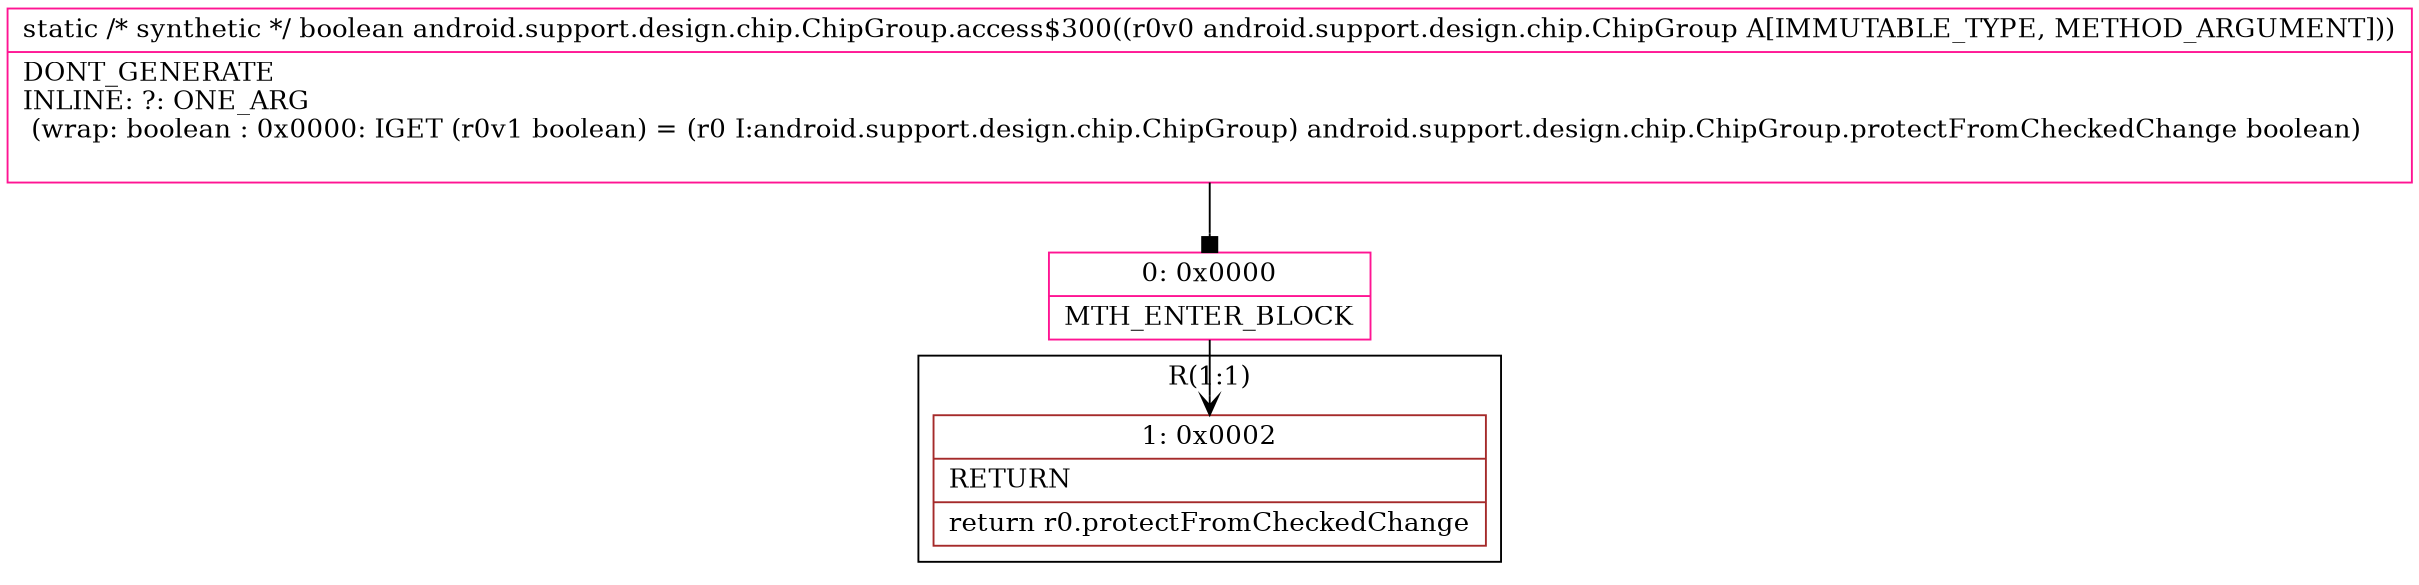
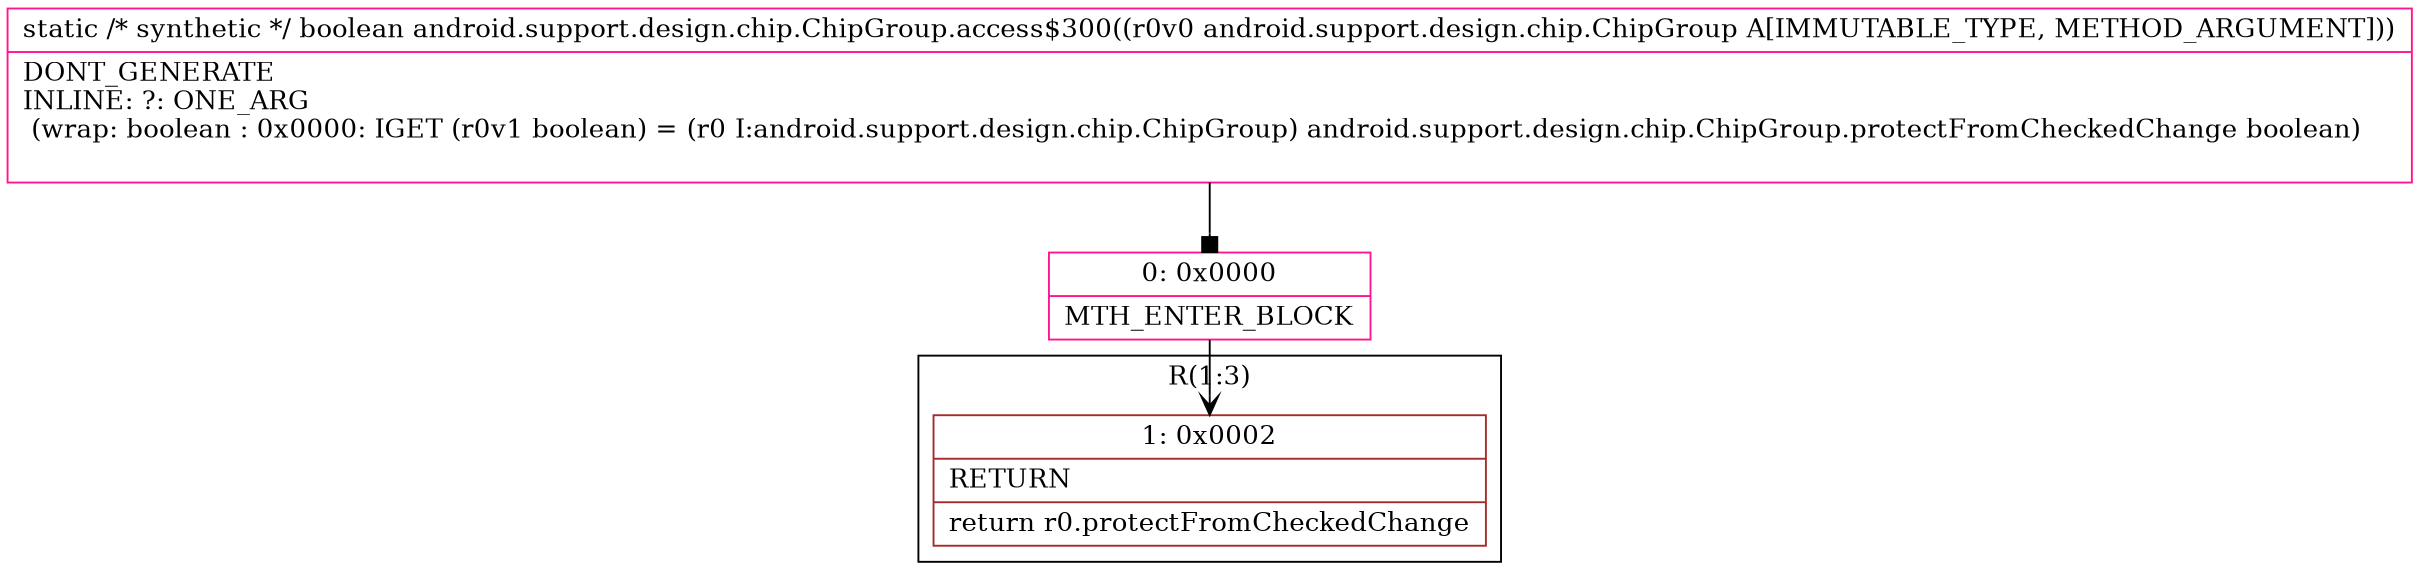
cluster "R(1:1)": label "R(1:1)" -> "R(1:3)"
